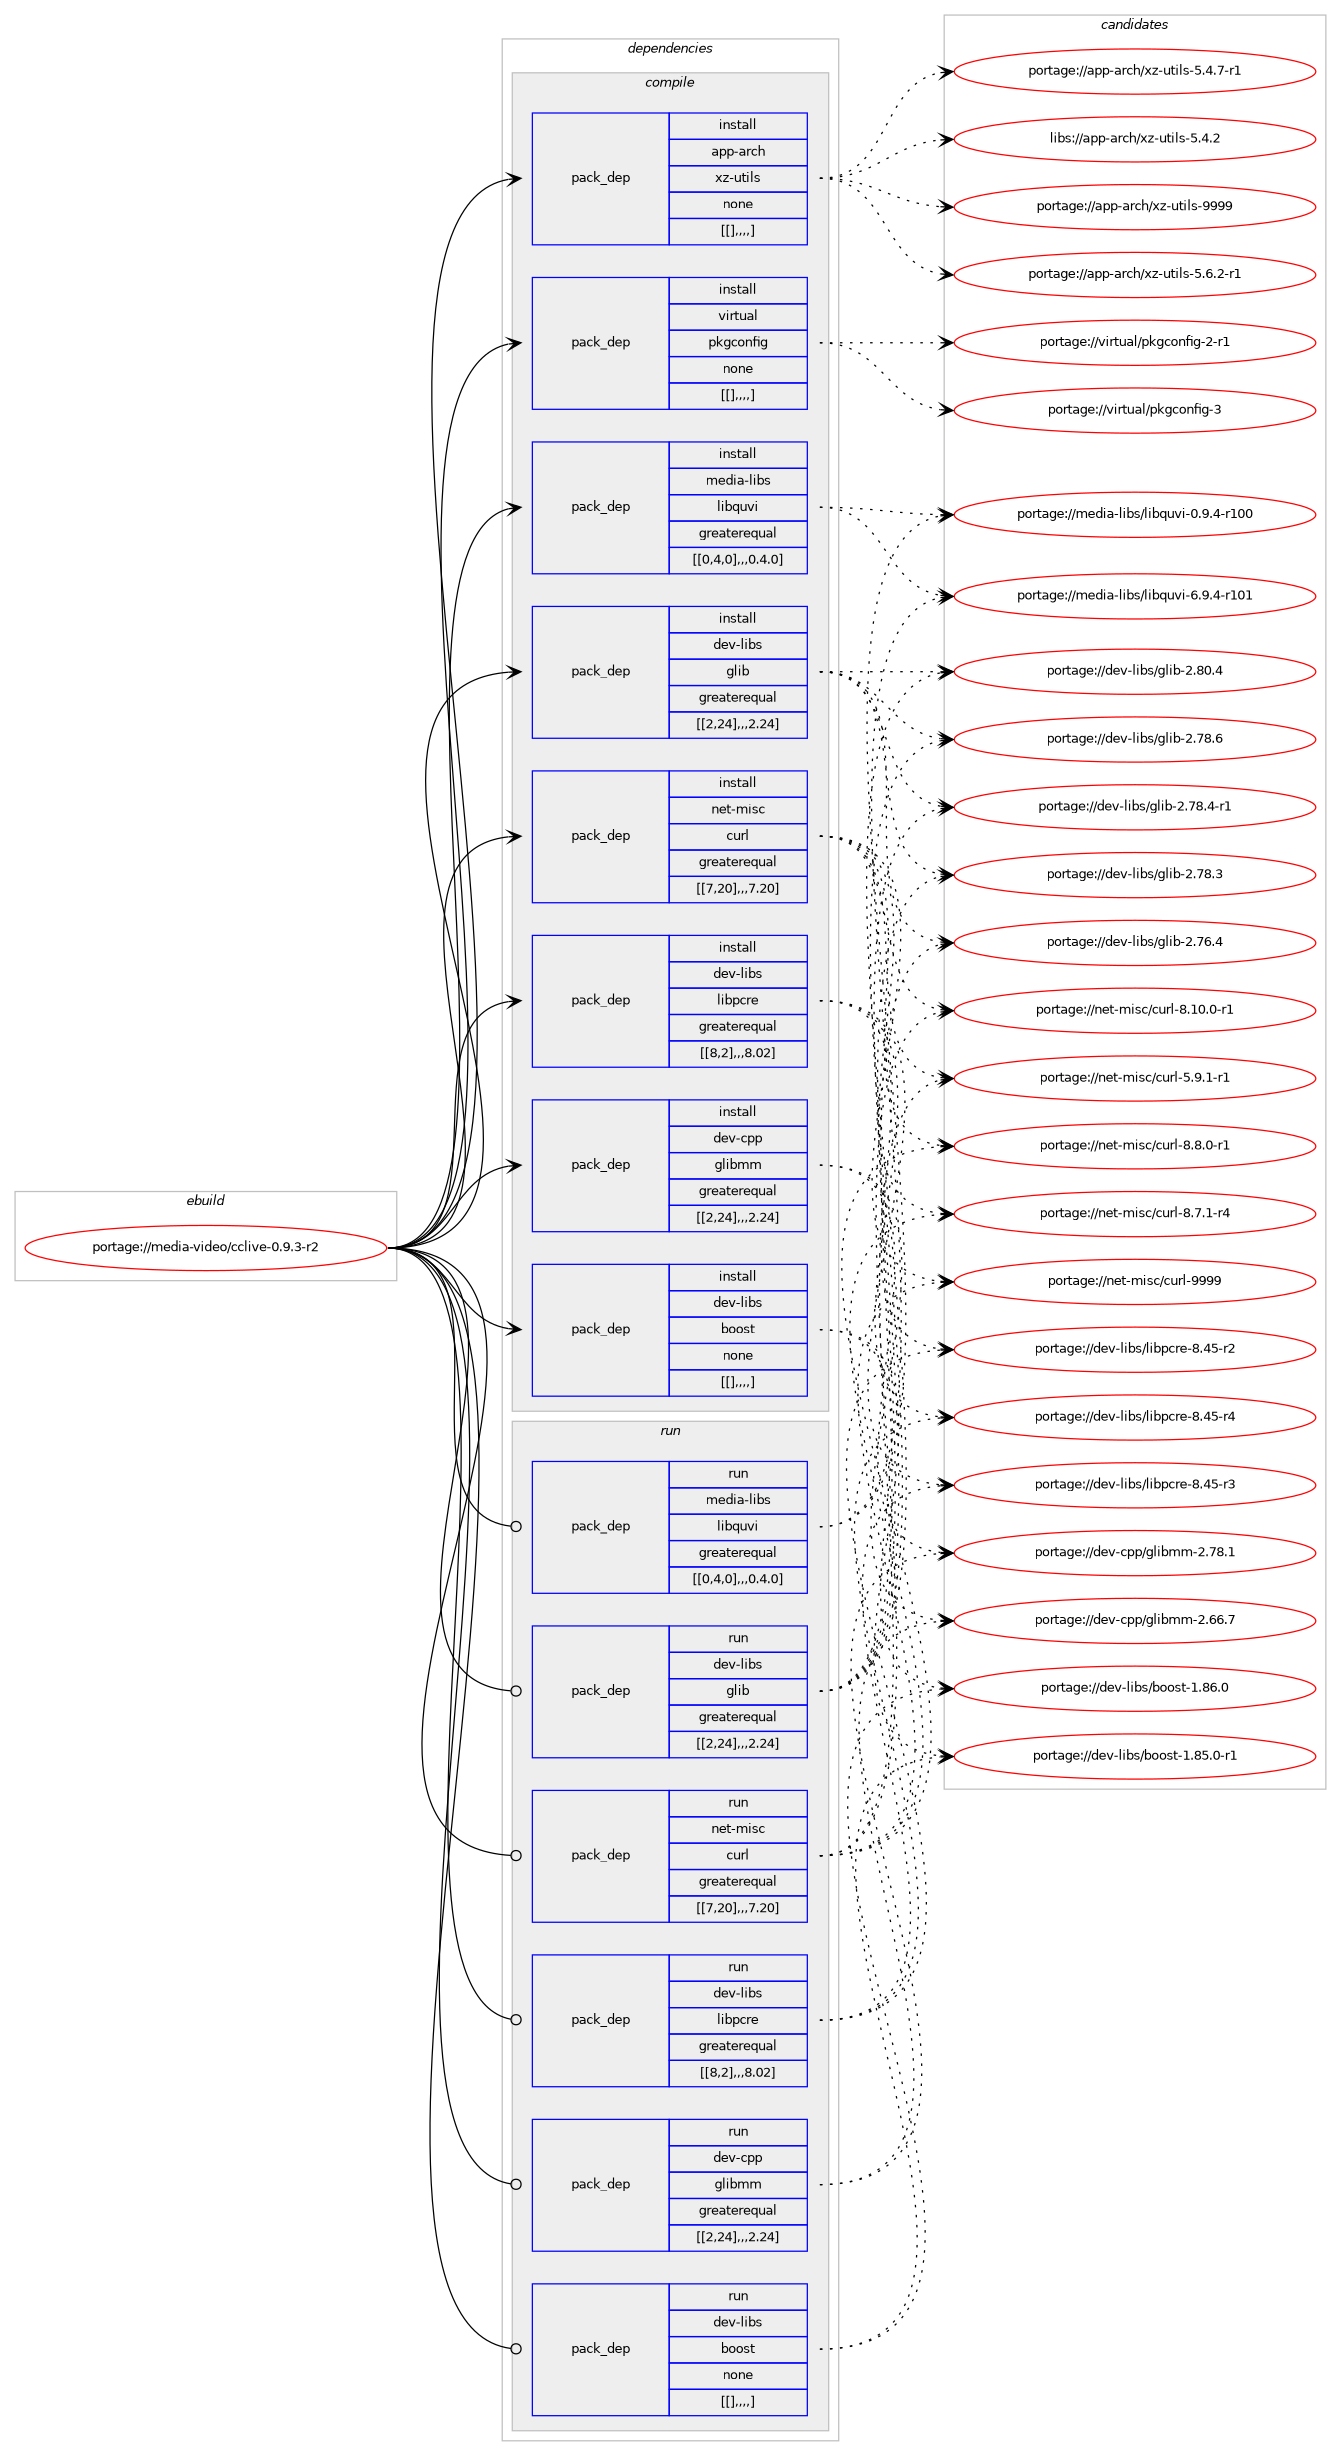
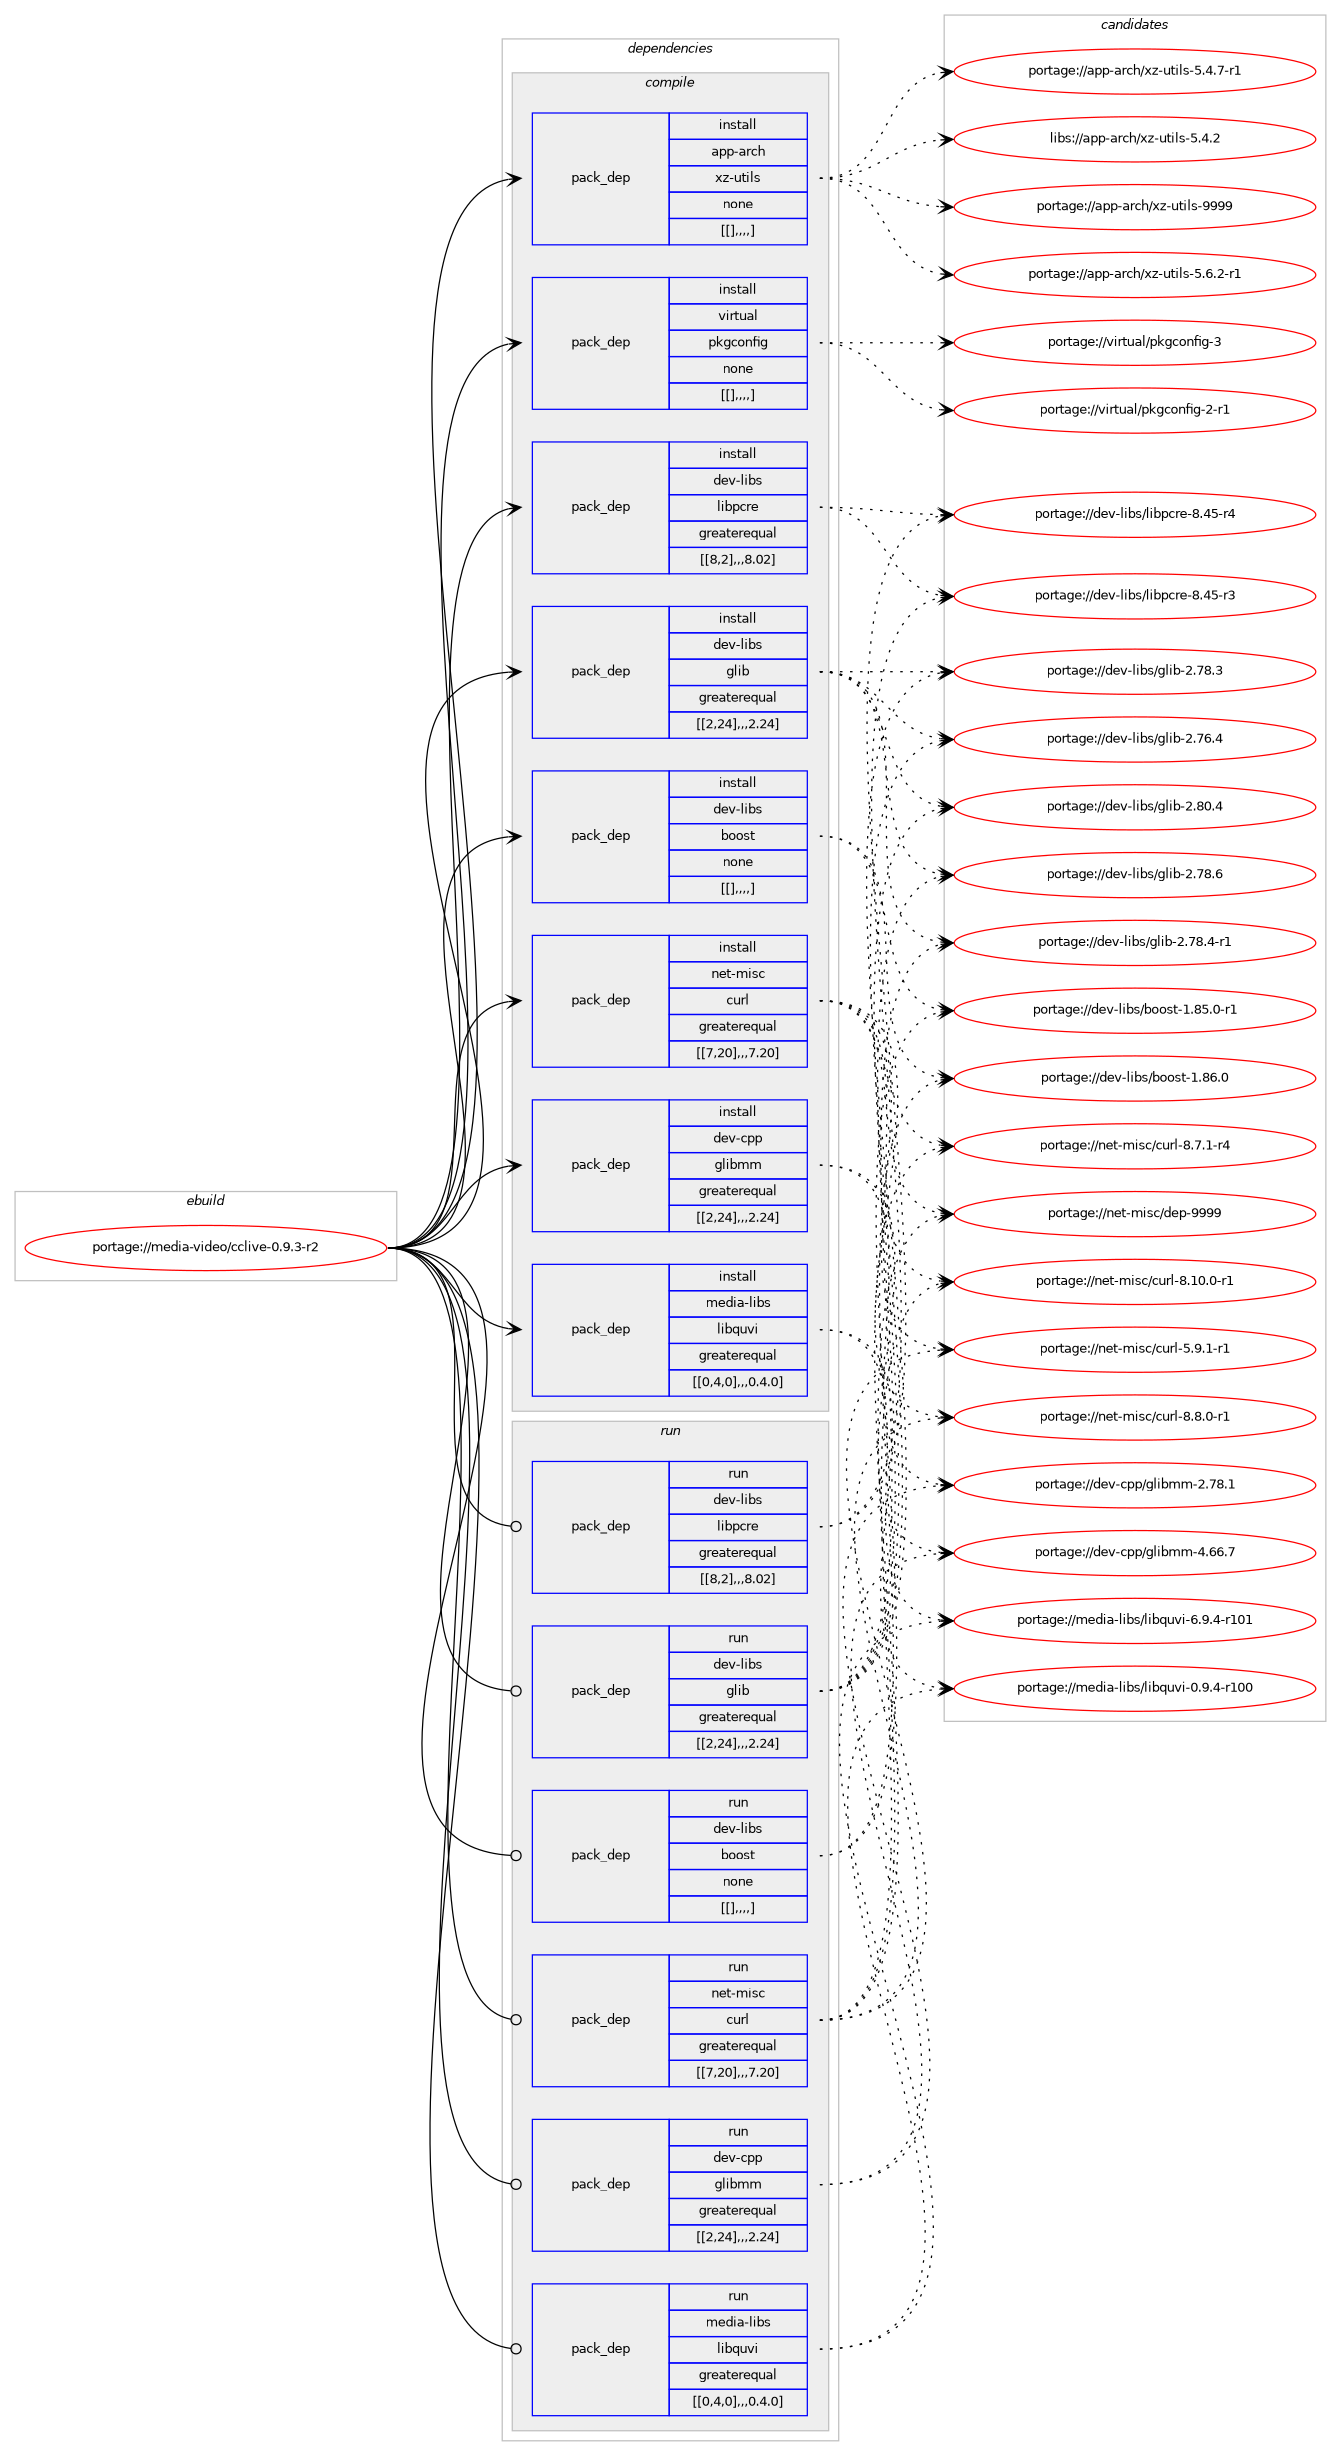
node "portage://net-misc/curl-9999": label "portage://net-misc/curl-9999" -> "portage://net-misc/dep-9999"
node "portage://dev-libs/libpcre-8.45-r2": removed
node "portage://dev-cpp/glibmm-2.66.7": label "portage://dev-cpp/glibmm-2.66.7" -> "portage://dev-cpp/glibmm-4.66.7"
